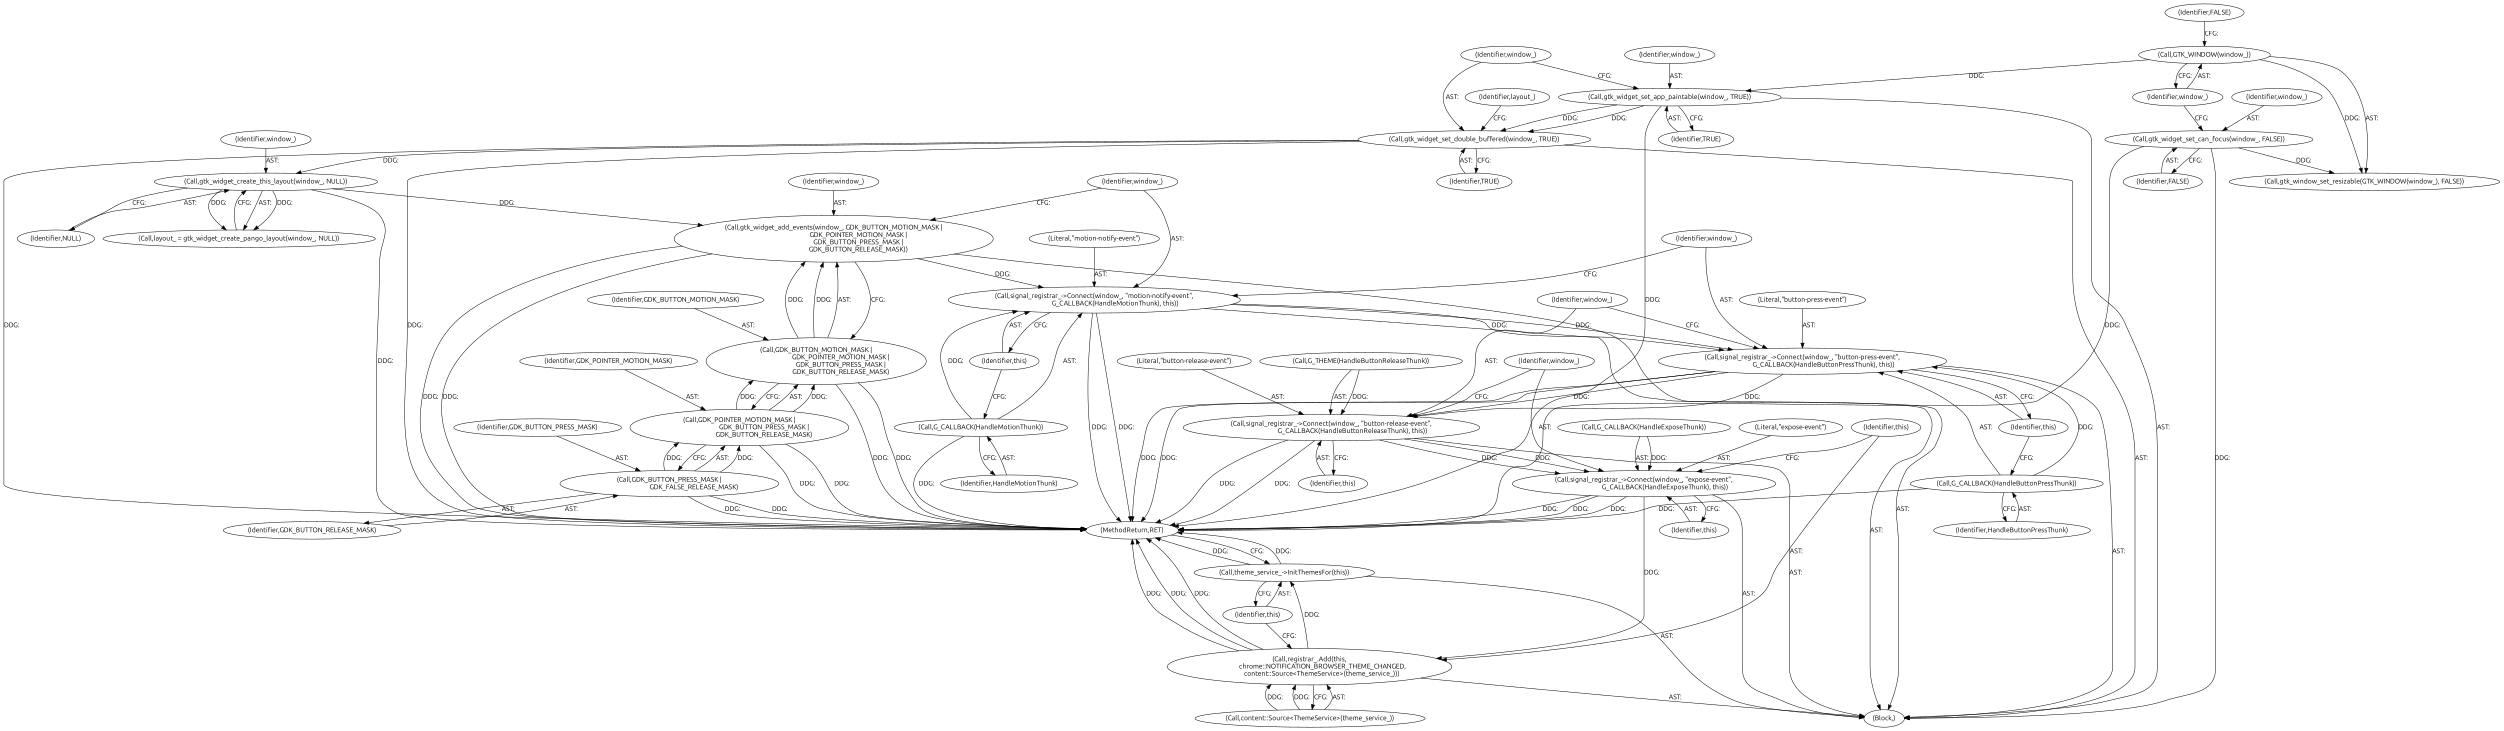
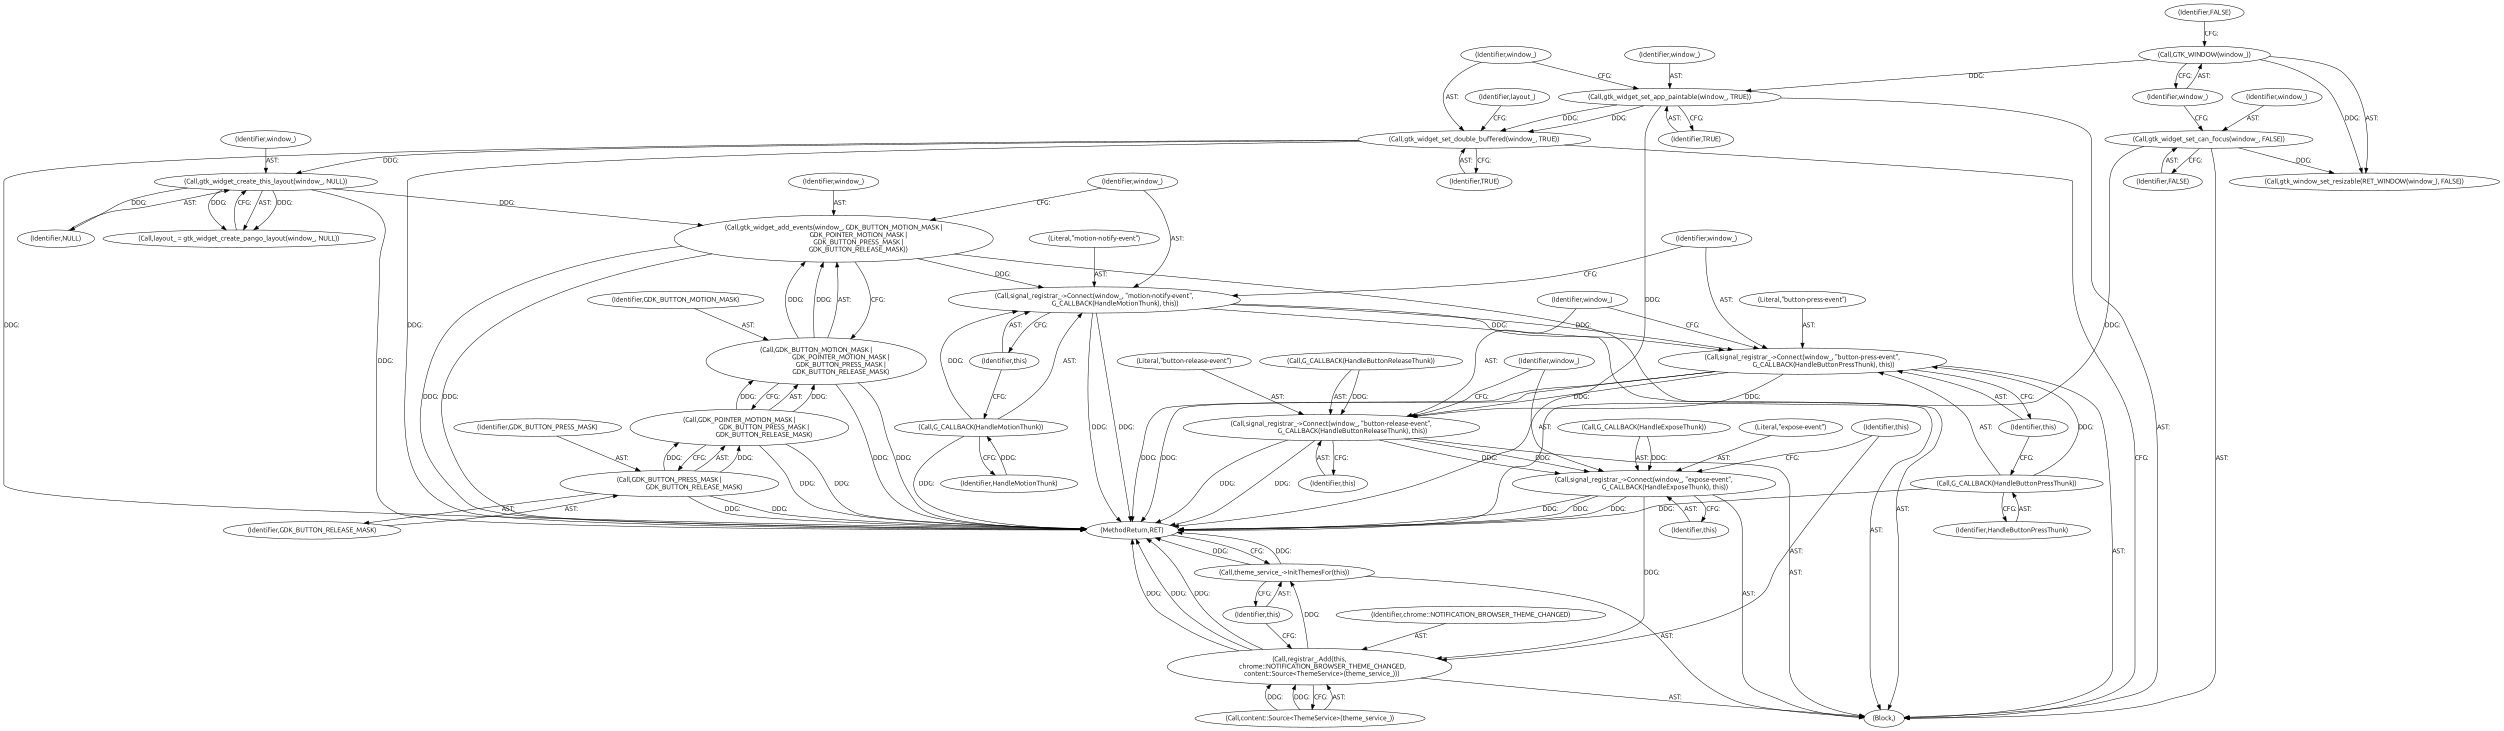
node "(Call,gtk_window_set_resizable(GTK_WINDOW(window_), FALSE))": label "(Call,gtk_window_set_resizable(GTK_WINDOW(window_), FALSE))" -> "(Call,gtk_window_set_resizable(RET_WINDOW(window_), FALSE))"
edge "(Call,gtk_widget_create_this_layout(window_, NULL))" -> "(Identifier,NULL)": label "CFG: " -> "DDG: "
node "(Identifier,GDK_POINTER_MOTION_MASK)": removed
node "(Call,G_THEME(HandleButtonReleaseThunk))": label "(Call,G_THEME(HandleButtonReleaseThunk))" -> "(Call,G_CALLBACK(HandleButtonReleaseThunk))"
edge "(Identifier,HandleMotionThunk)" -> "(Call,G_CALLBACK(HandleMotionThunk))": label "AST: " -> "DDG: "
edge "(Call,gtk_widget_set_double_buffered(window_, TRUE))" -> "(Block,)": label "AST: " -> "CFG: "
edge "(Call,gtk_widget_set_can_focus(window_, FALSE))" -> "(Block,)": label "DDG: " -> "AST: "
node "(Call,GDK_BUTTON_PRESS_MASK | GDK_FALSE_RELEASE_MASK)": label "(Call,GDK_BUTTON_PRESS_MASK | GDK_FALSE_RELEASE_MASK)" -> "(Call,GDK_BUTTON_PRESS_MASK | GDK_BUTTON_RELEASE_MASK)"
node "(Identifier,chrome::NOTIFICATION_BROWSER_THEME_CHANGED)": added
